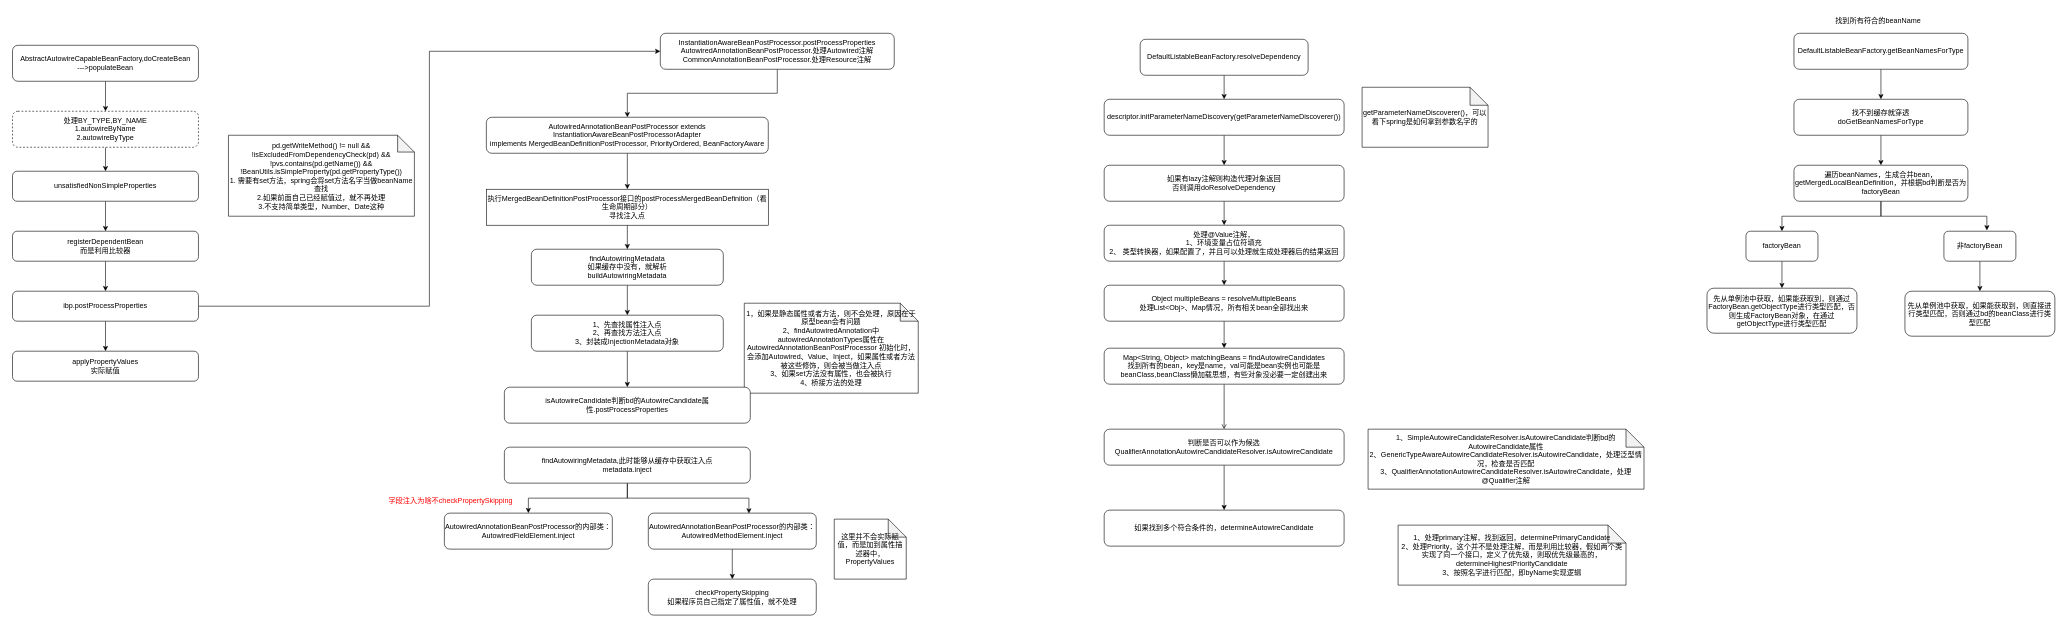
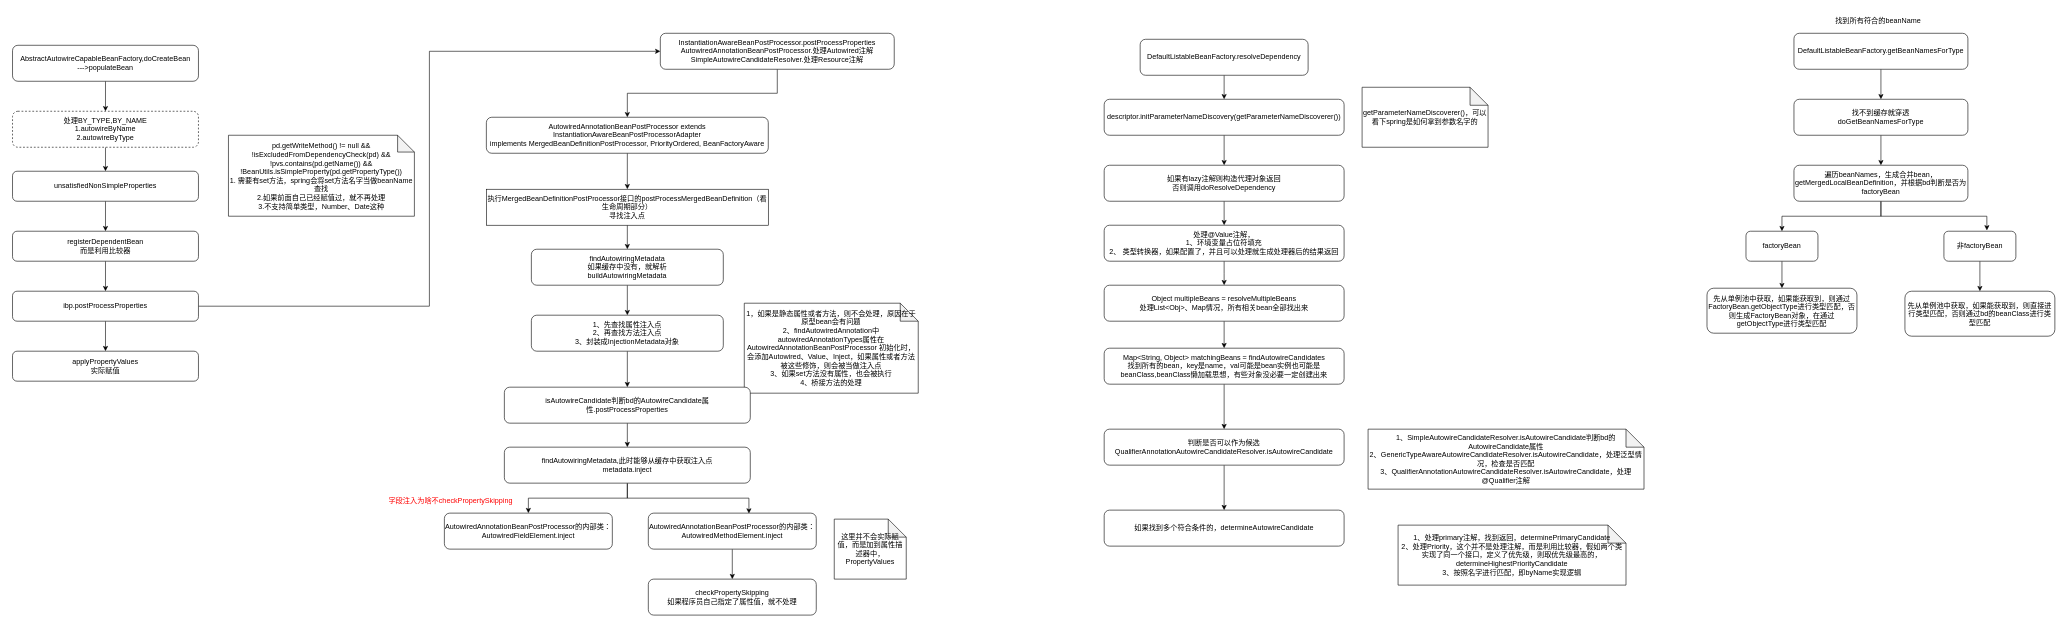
node "InstantiationAwareBeanPostProcessor.postProcessProperties AutowiredAnnotationBeanPostProcessor.处理Autowired注解 CommonAnnotationBeanPostProcessor.处理Resource注解": label "InstantiationAwareBeanPostProcessor.postProcessProperties AutowiredAnnotationBeanPostProcessor.处理Autowired注解 CommonAnnotationBeanPostProcessor.处理Resource注解" -> "InstantiationAwareBeanPostProcessor.postProcessProperties AutowiredAnnotationBeanPostProcessor.处理Autowired注解 SimpleAutowireCandidateResolver.处理Resource注解"
edge "Map<String, Object> matchingBeans = findAutowireCandidates 找到所有的bean，key是name，val可能是bean实例也可能是beanClass,beanClass懒加载思想，有些对象没必要一定创建出来" -> "判断是否可以作为候选 QualifierAnnotationAutowireCandidateResolver.isAutowireCandidate": arrowhead open -> classic
edge "isAutowireCandidate判断bd的AutowireCandidate属性.postProcessProperties" -> "findAutowiringMetadata,此时能够从缓存中获取注入点 metadata.inject": added
